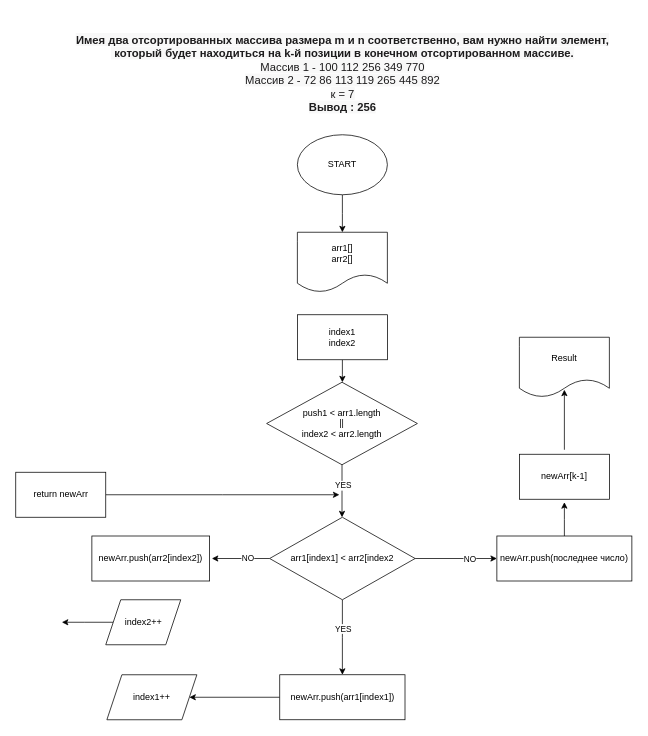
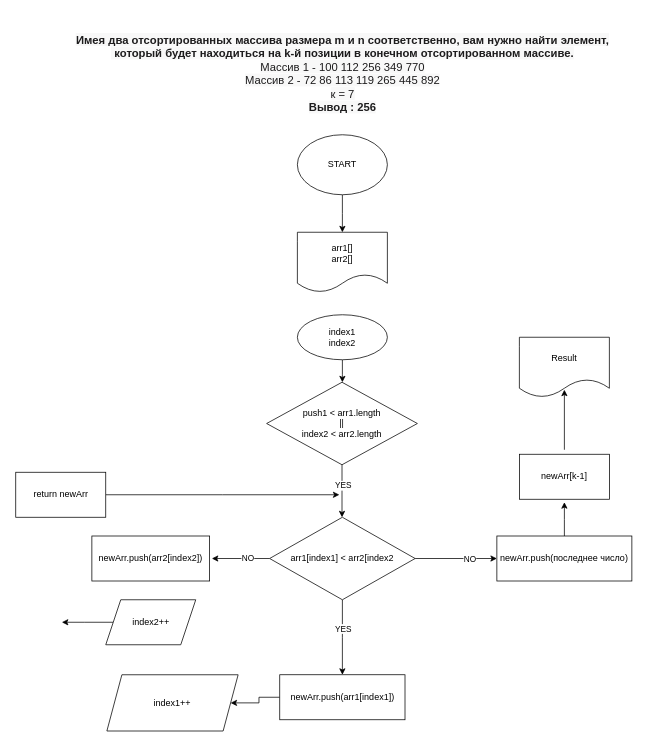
node "index1 index2": shape rectangle -> ellipse
node "index2++": size 75x45 -> 90x45
node "index1++": size 90x45 -> 131x56
